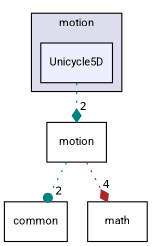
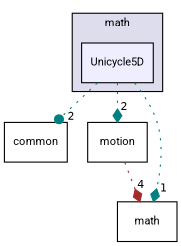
cluster "motion": label "motion" -> "math"
edge "Unicycle5D" -> "math": added
edge "motion" -> "common": now "Unicycle5D" -> "common"
